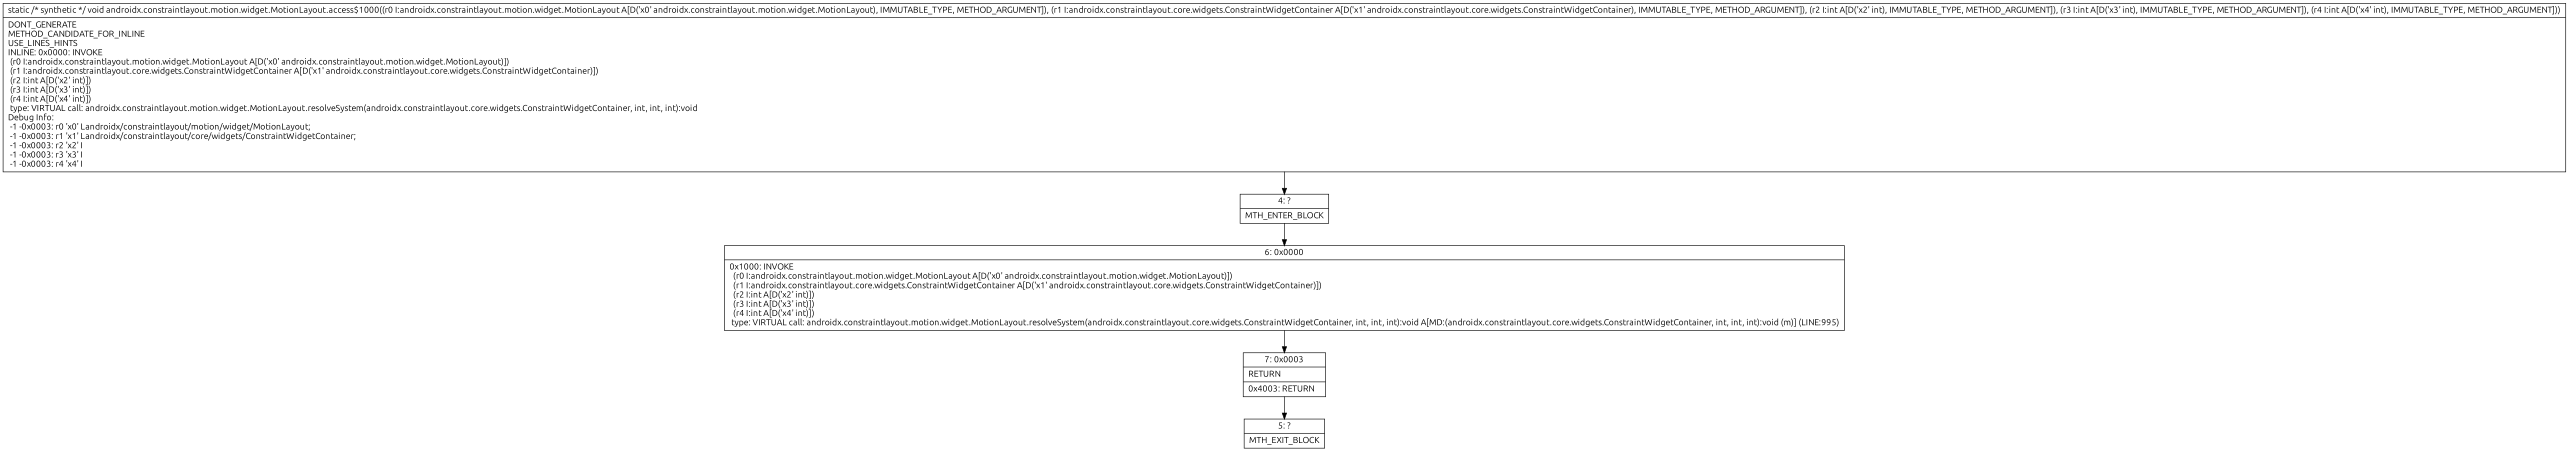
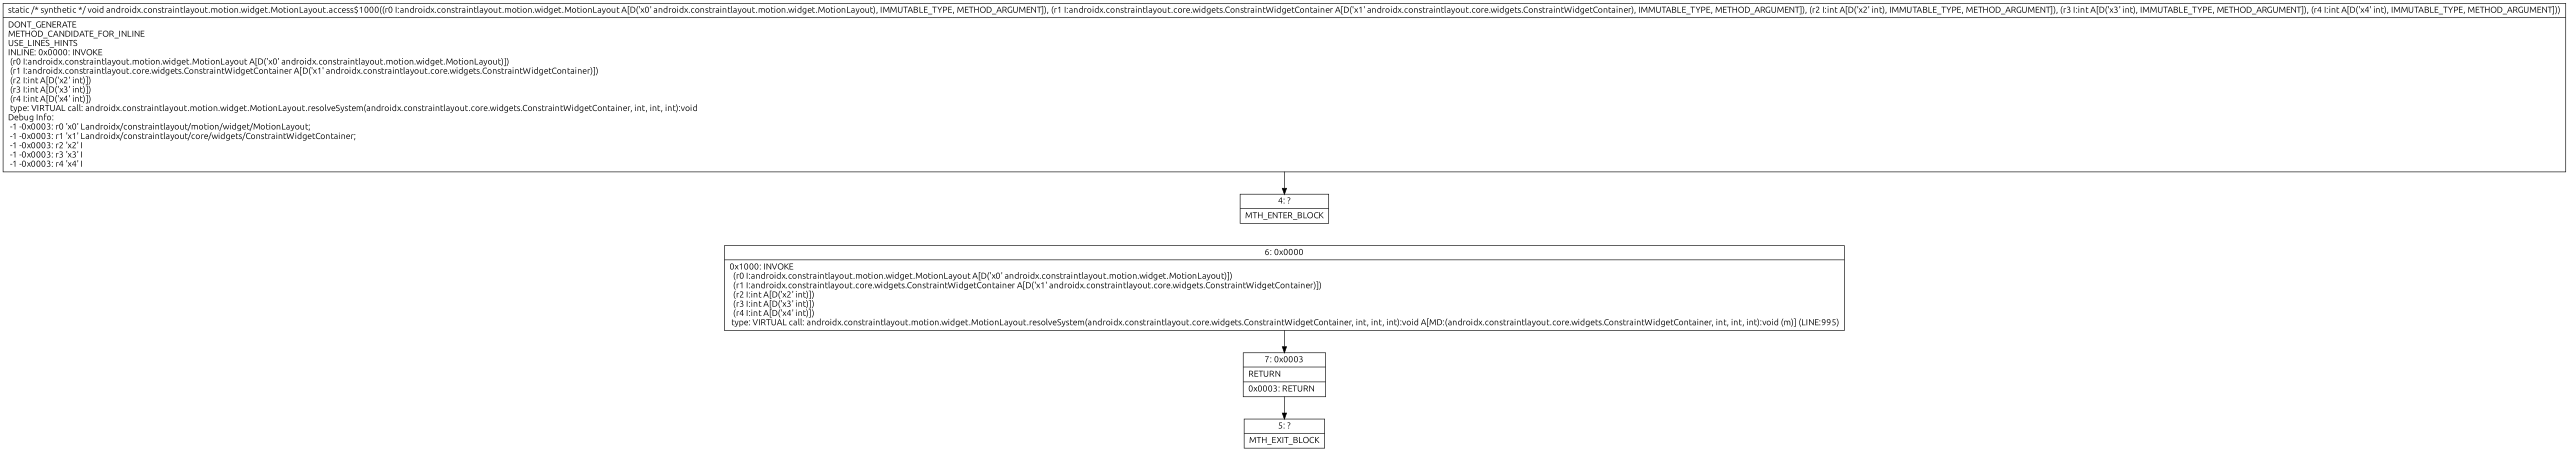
edge "4: ?" -> "6: 0x0000": removed
node "7: 0x0003": text "0x4003: RETURN" -> "0x0003: RETURN"
